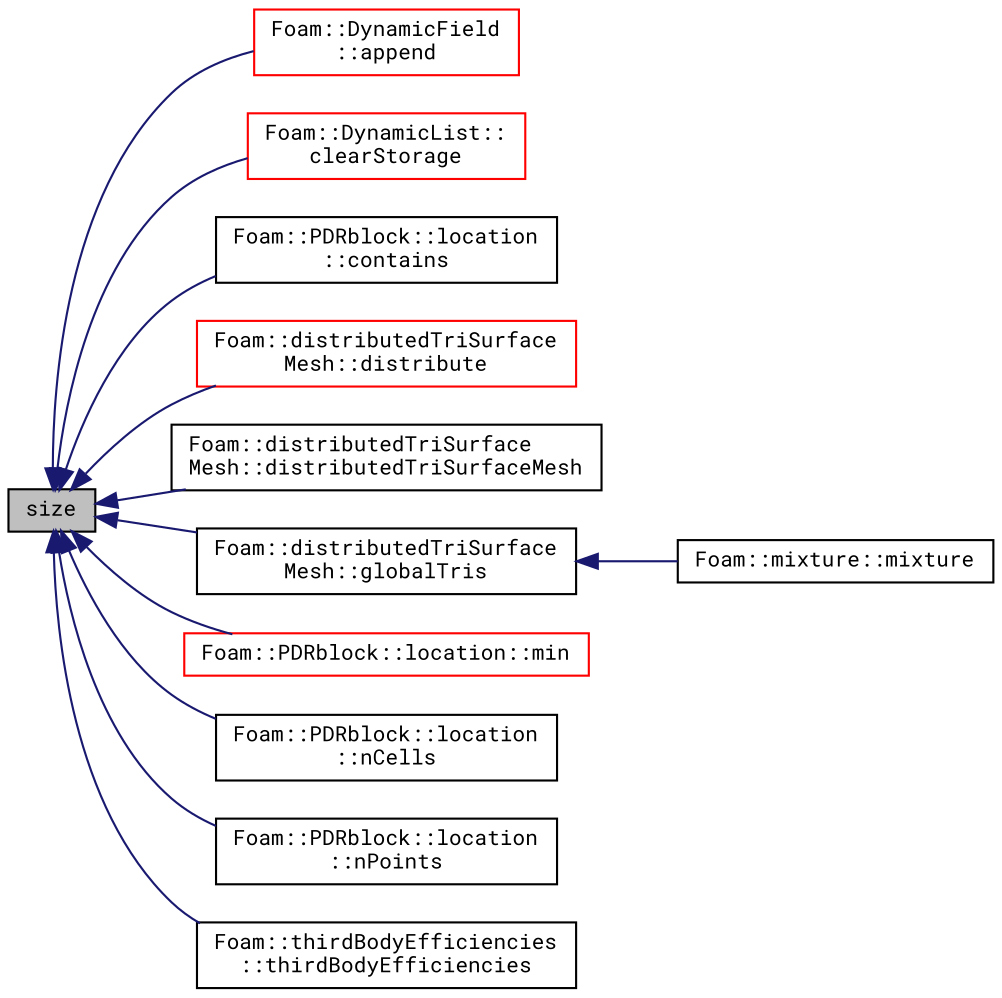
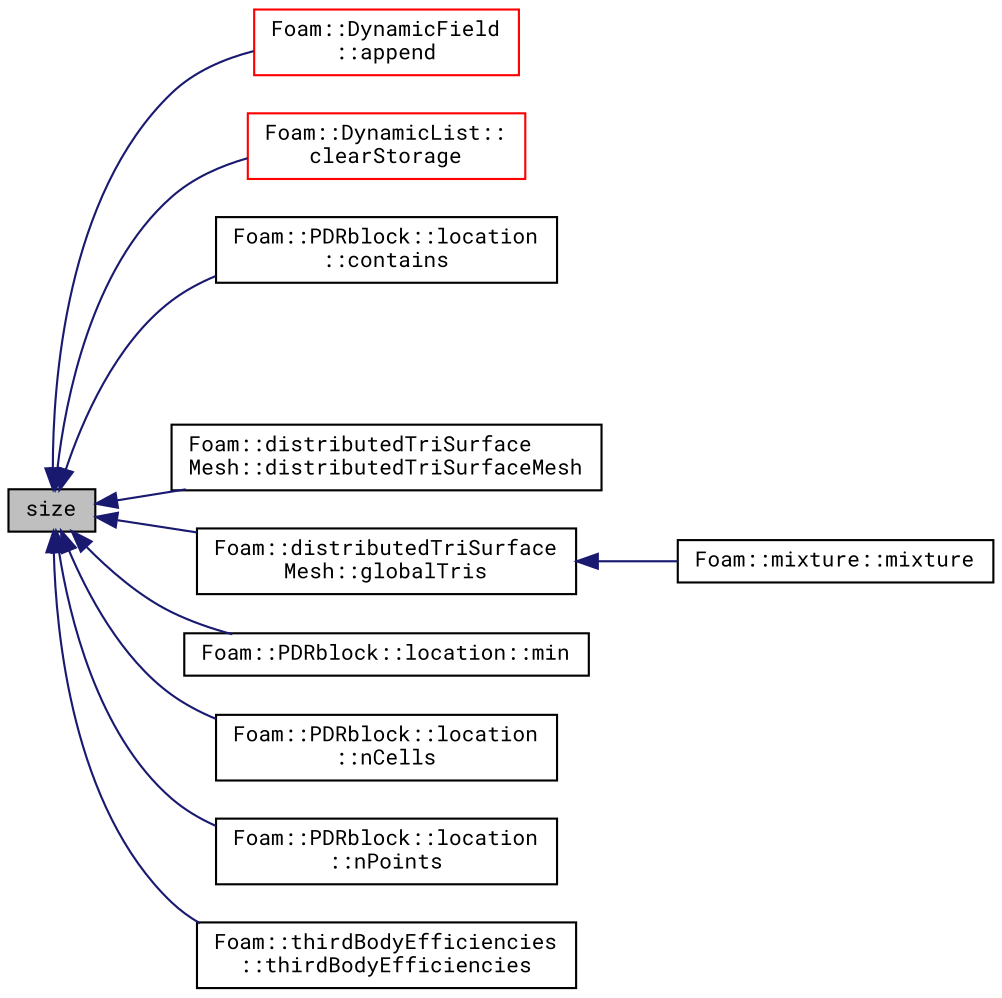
node "Foam::distributedTriSurface Mesh::distribute": removed
node "Foam::PDRblock::location::min": color red -> black
